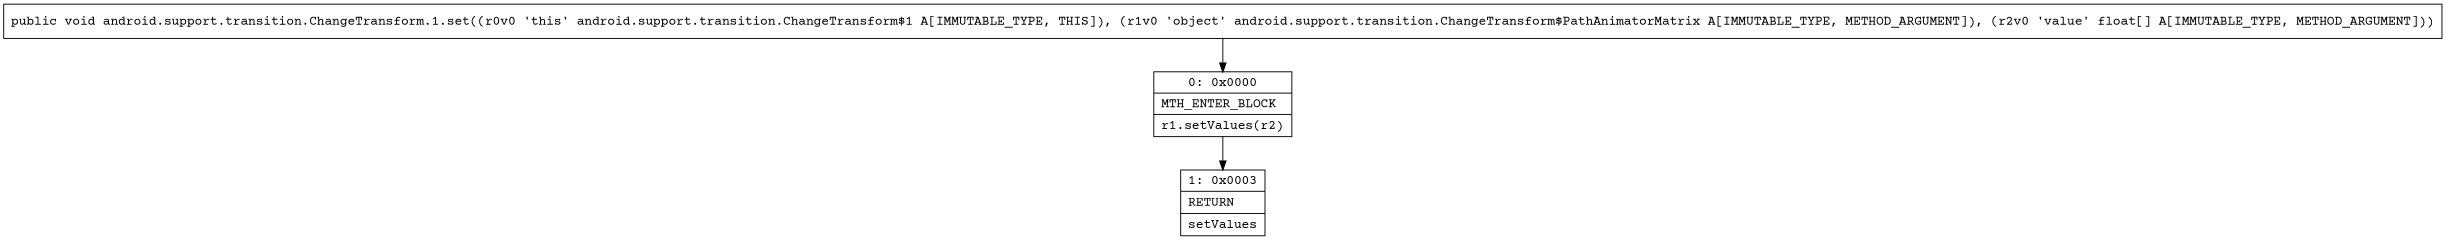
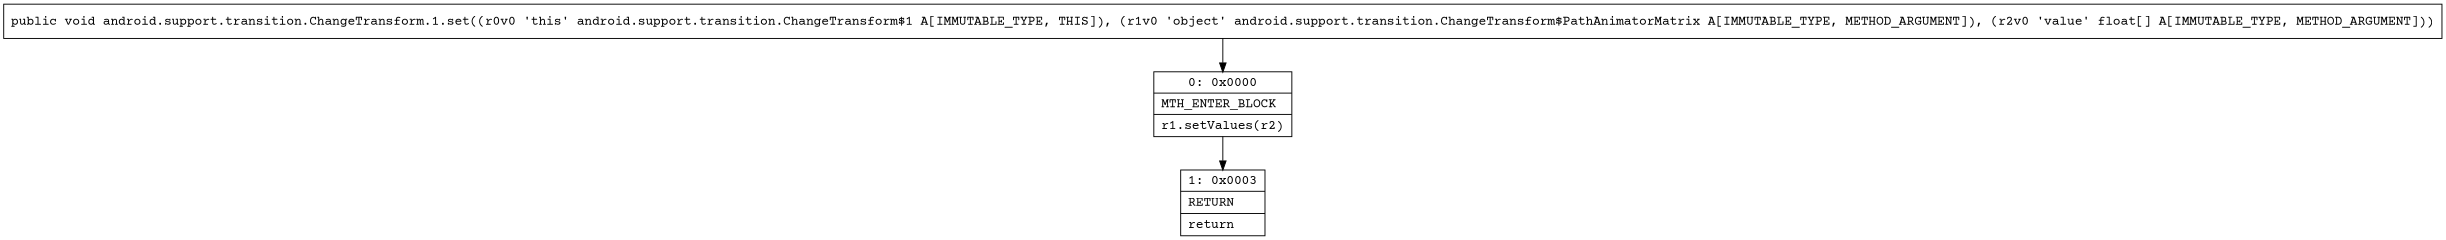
node "1: 0x0003": text "setValues" -> "return"
